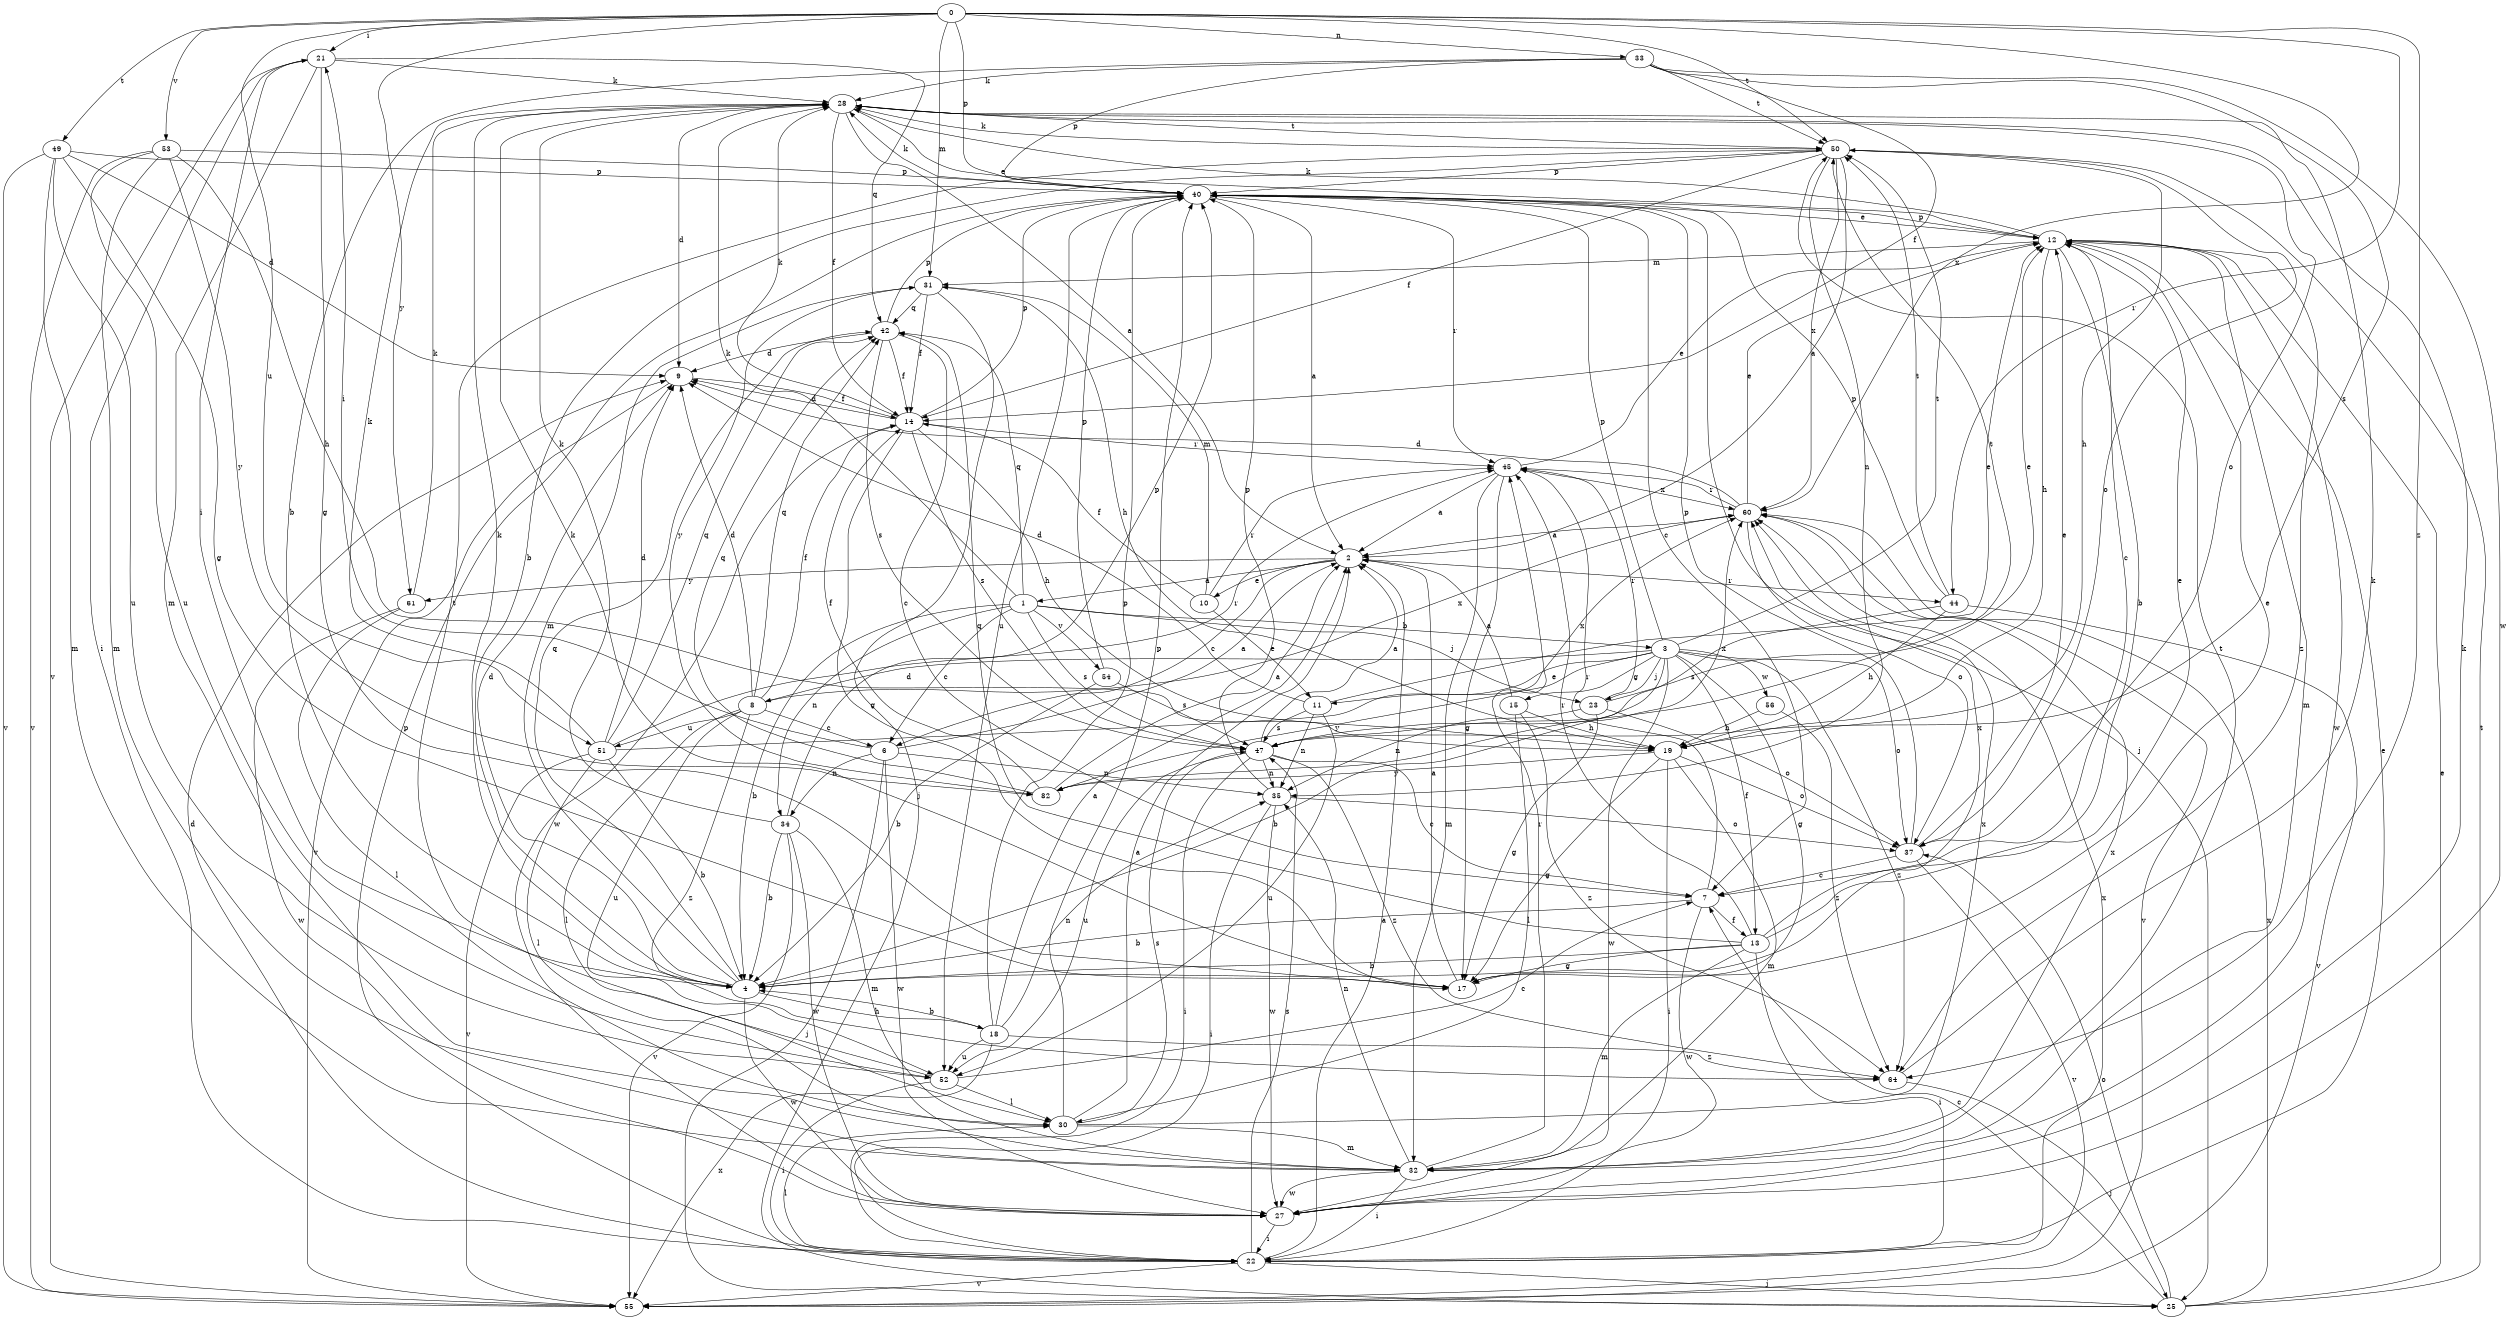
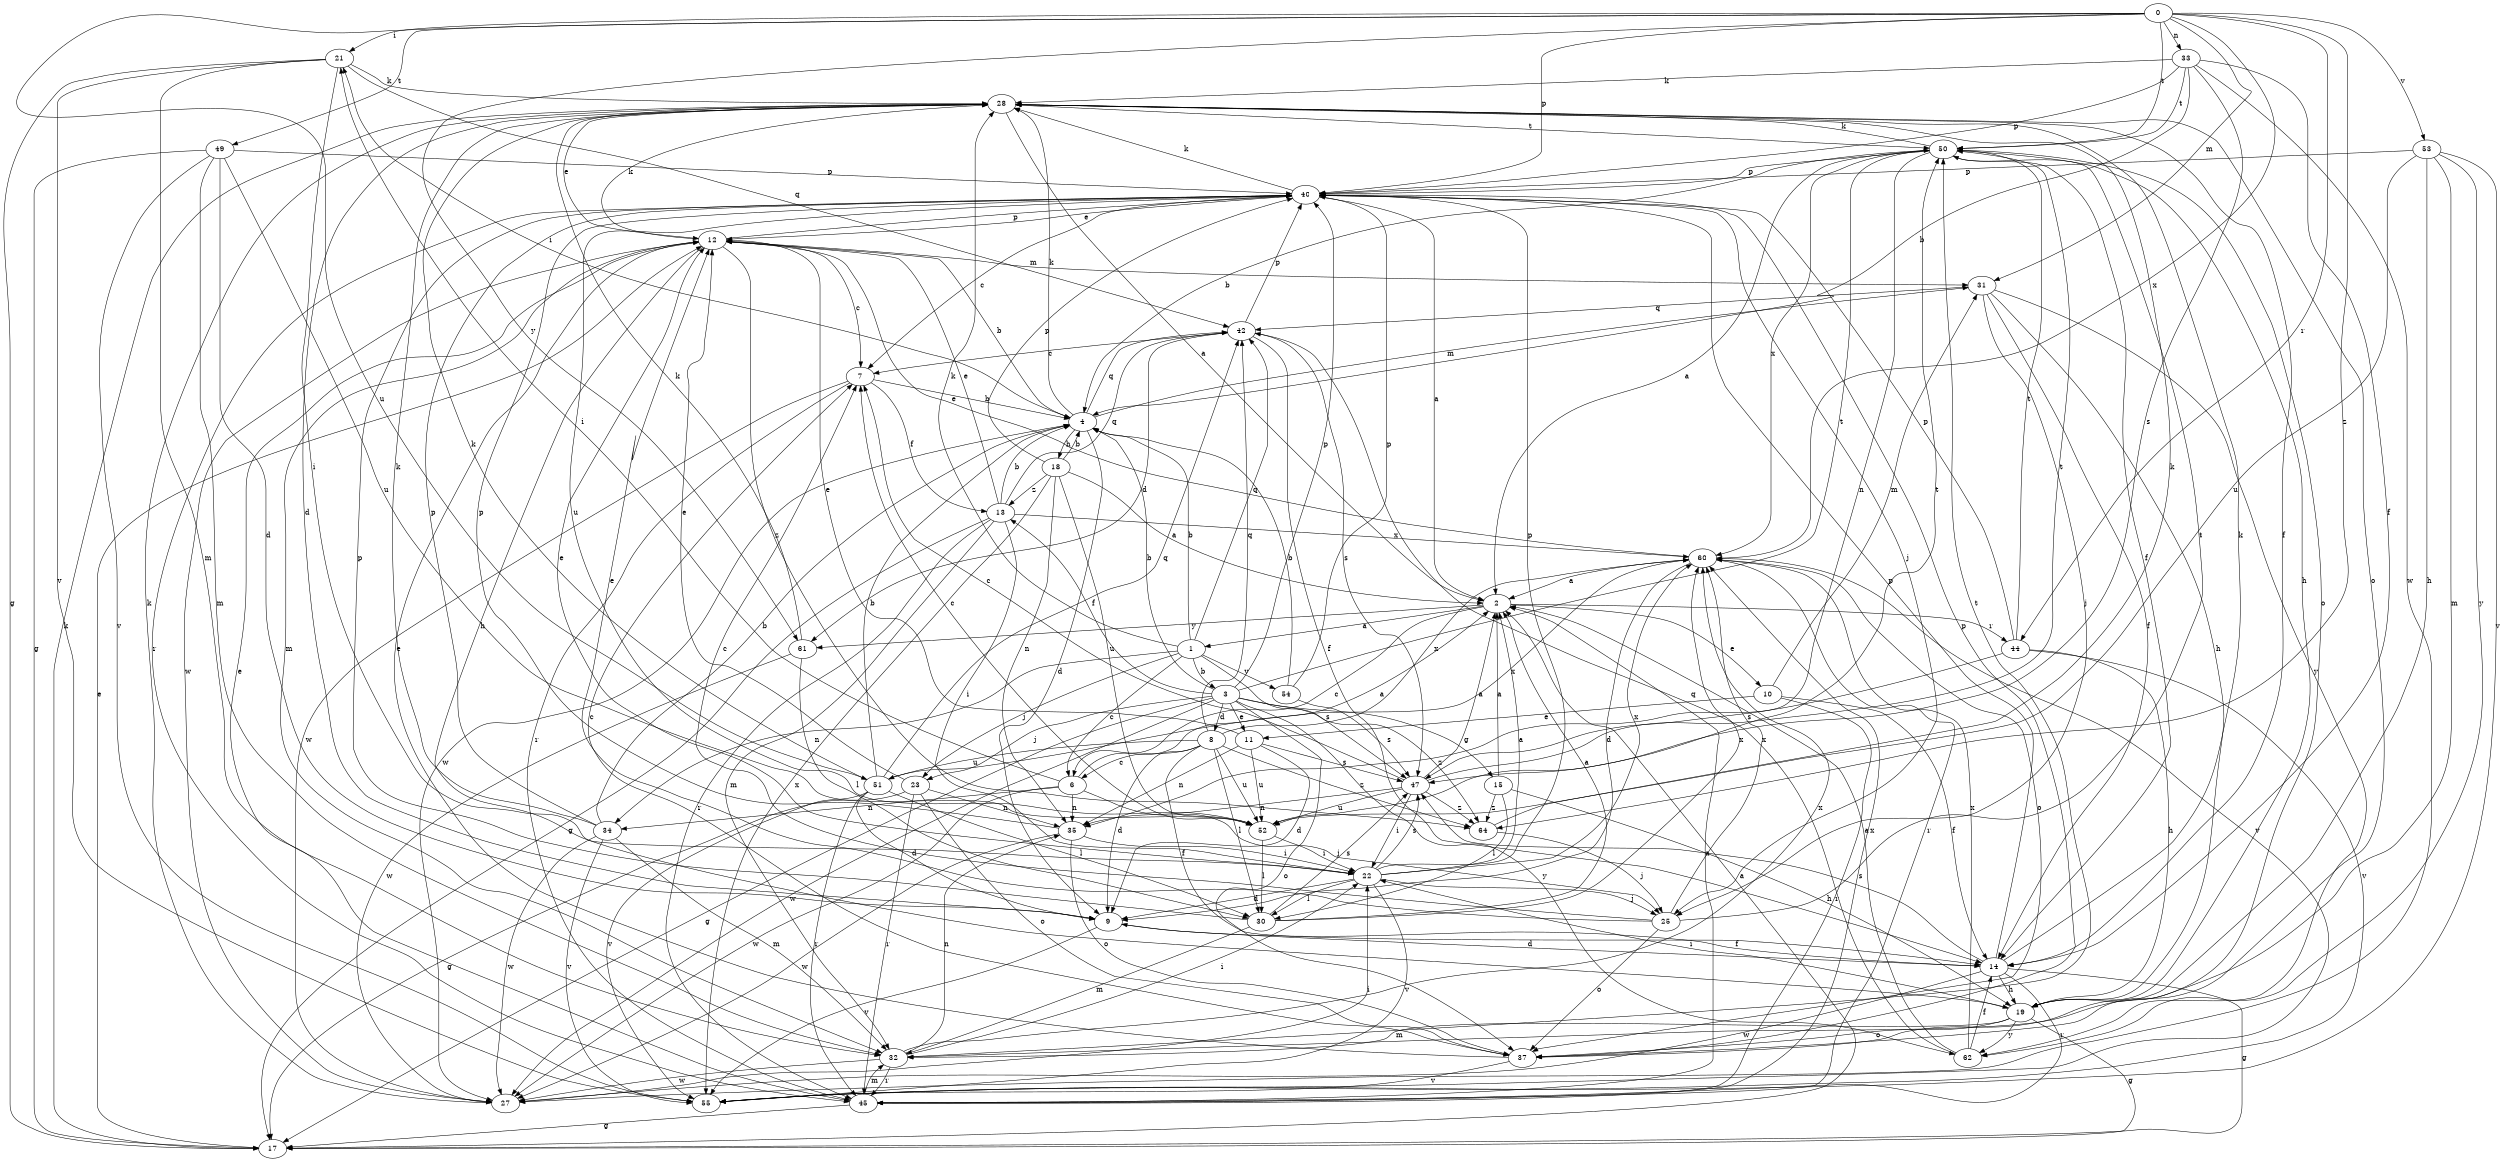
edge "42" -> "9": now "42" -> "61"
node "56": removed
node "82": label "82" -> "62"
edge "18" -> "64": now "18" -> "13"
